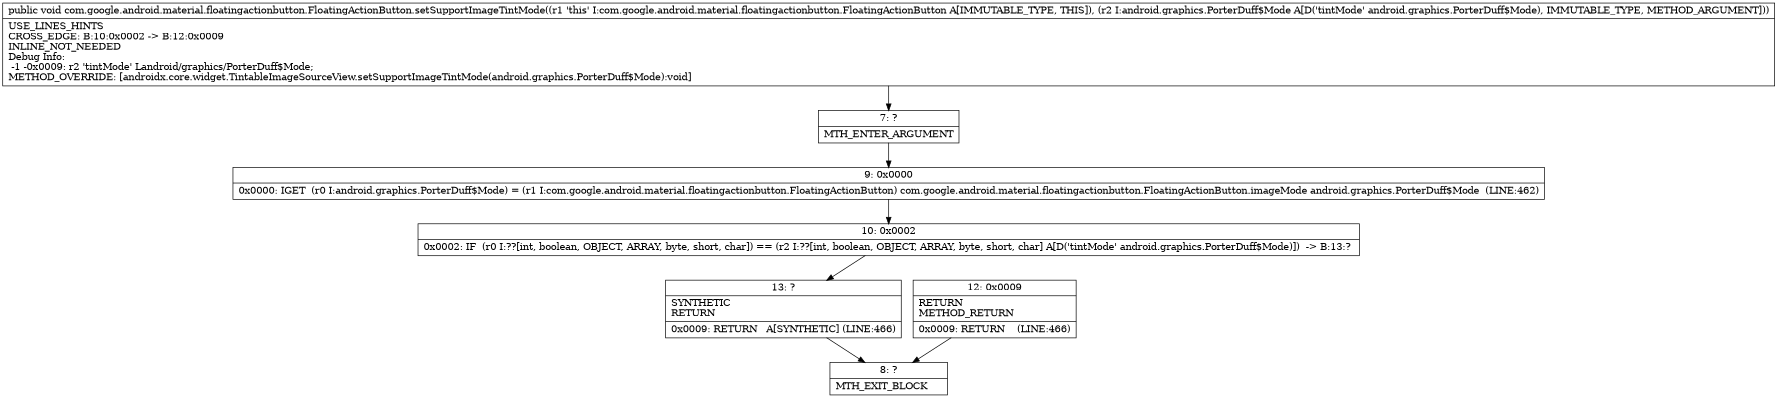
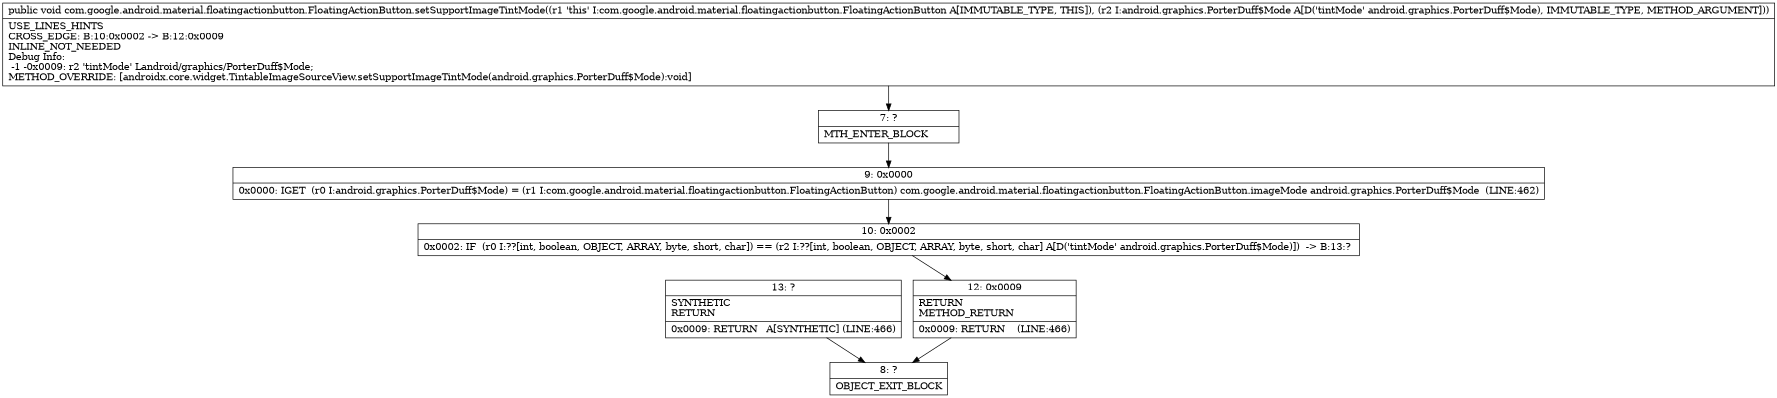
node "7: ?": text "MTH_ENTER_ARGUMENT" -> "MTH_ENTER_BLOCK"
edge "10: 0x0002" -> "13: ?": now "10: 0x0002" -> "12: 0x0009"
node "8: ?": text "MTH_EXIT_BLOCK" -> "OBJECT_EXIT_BLOCK"
